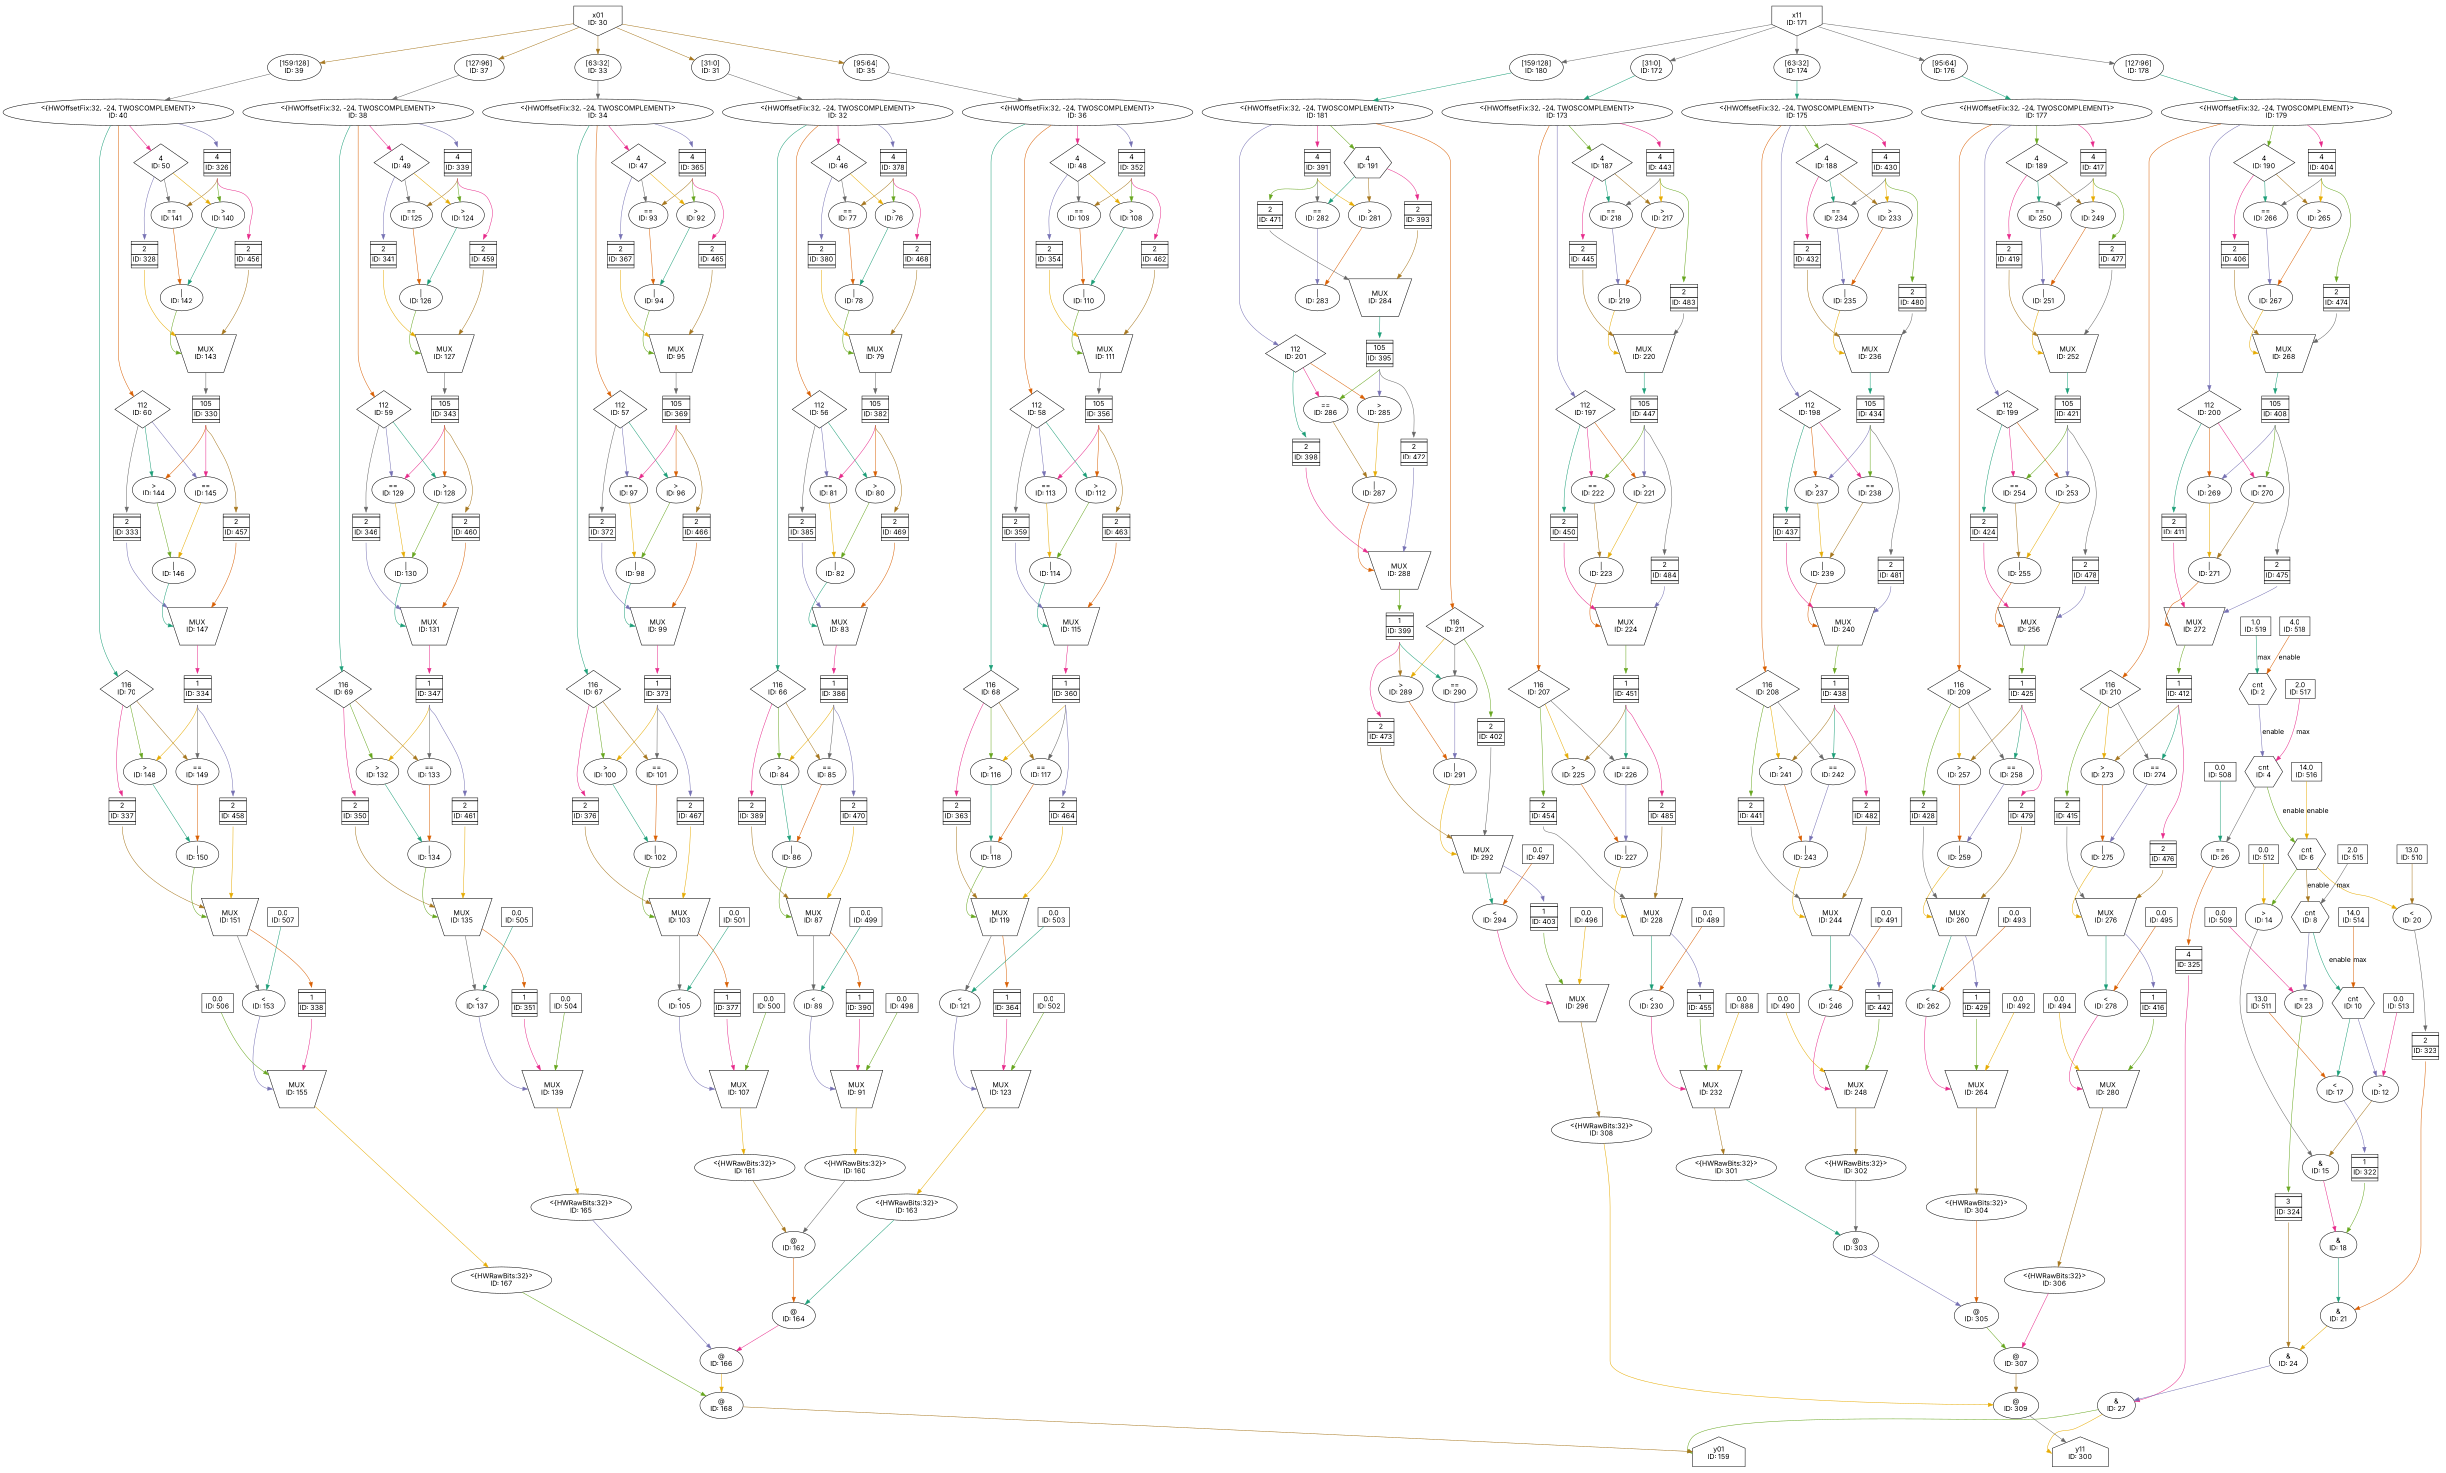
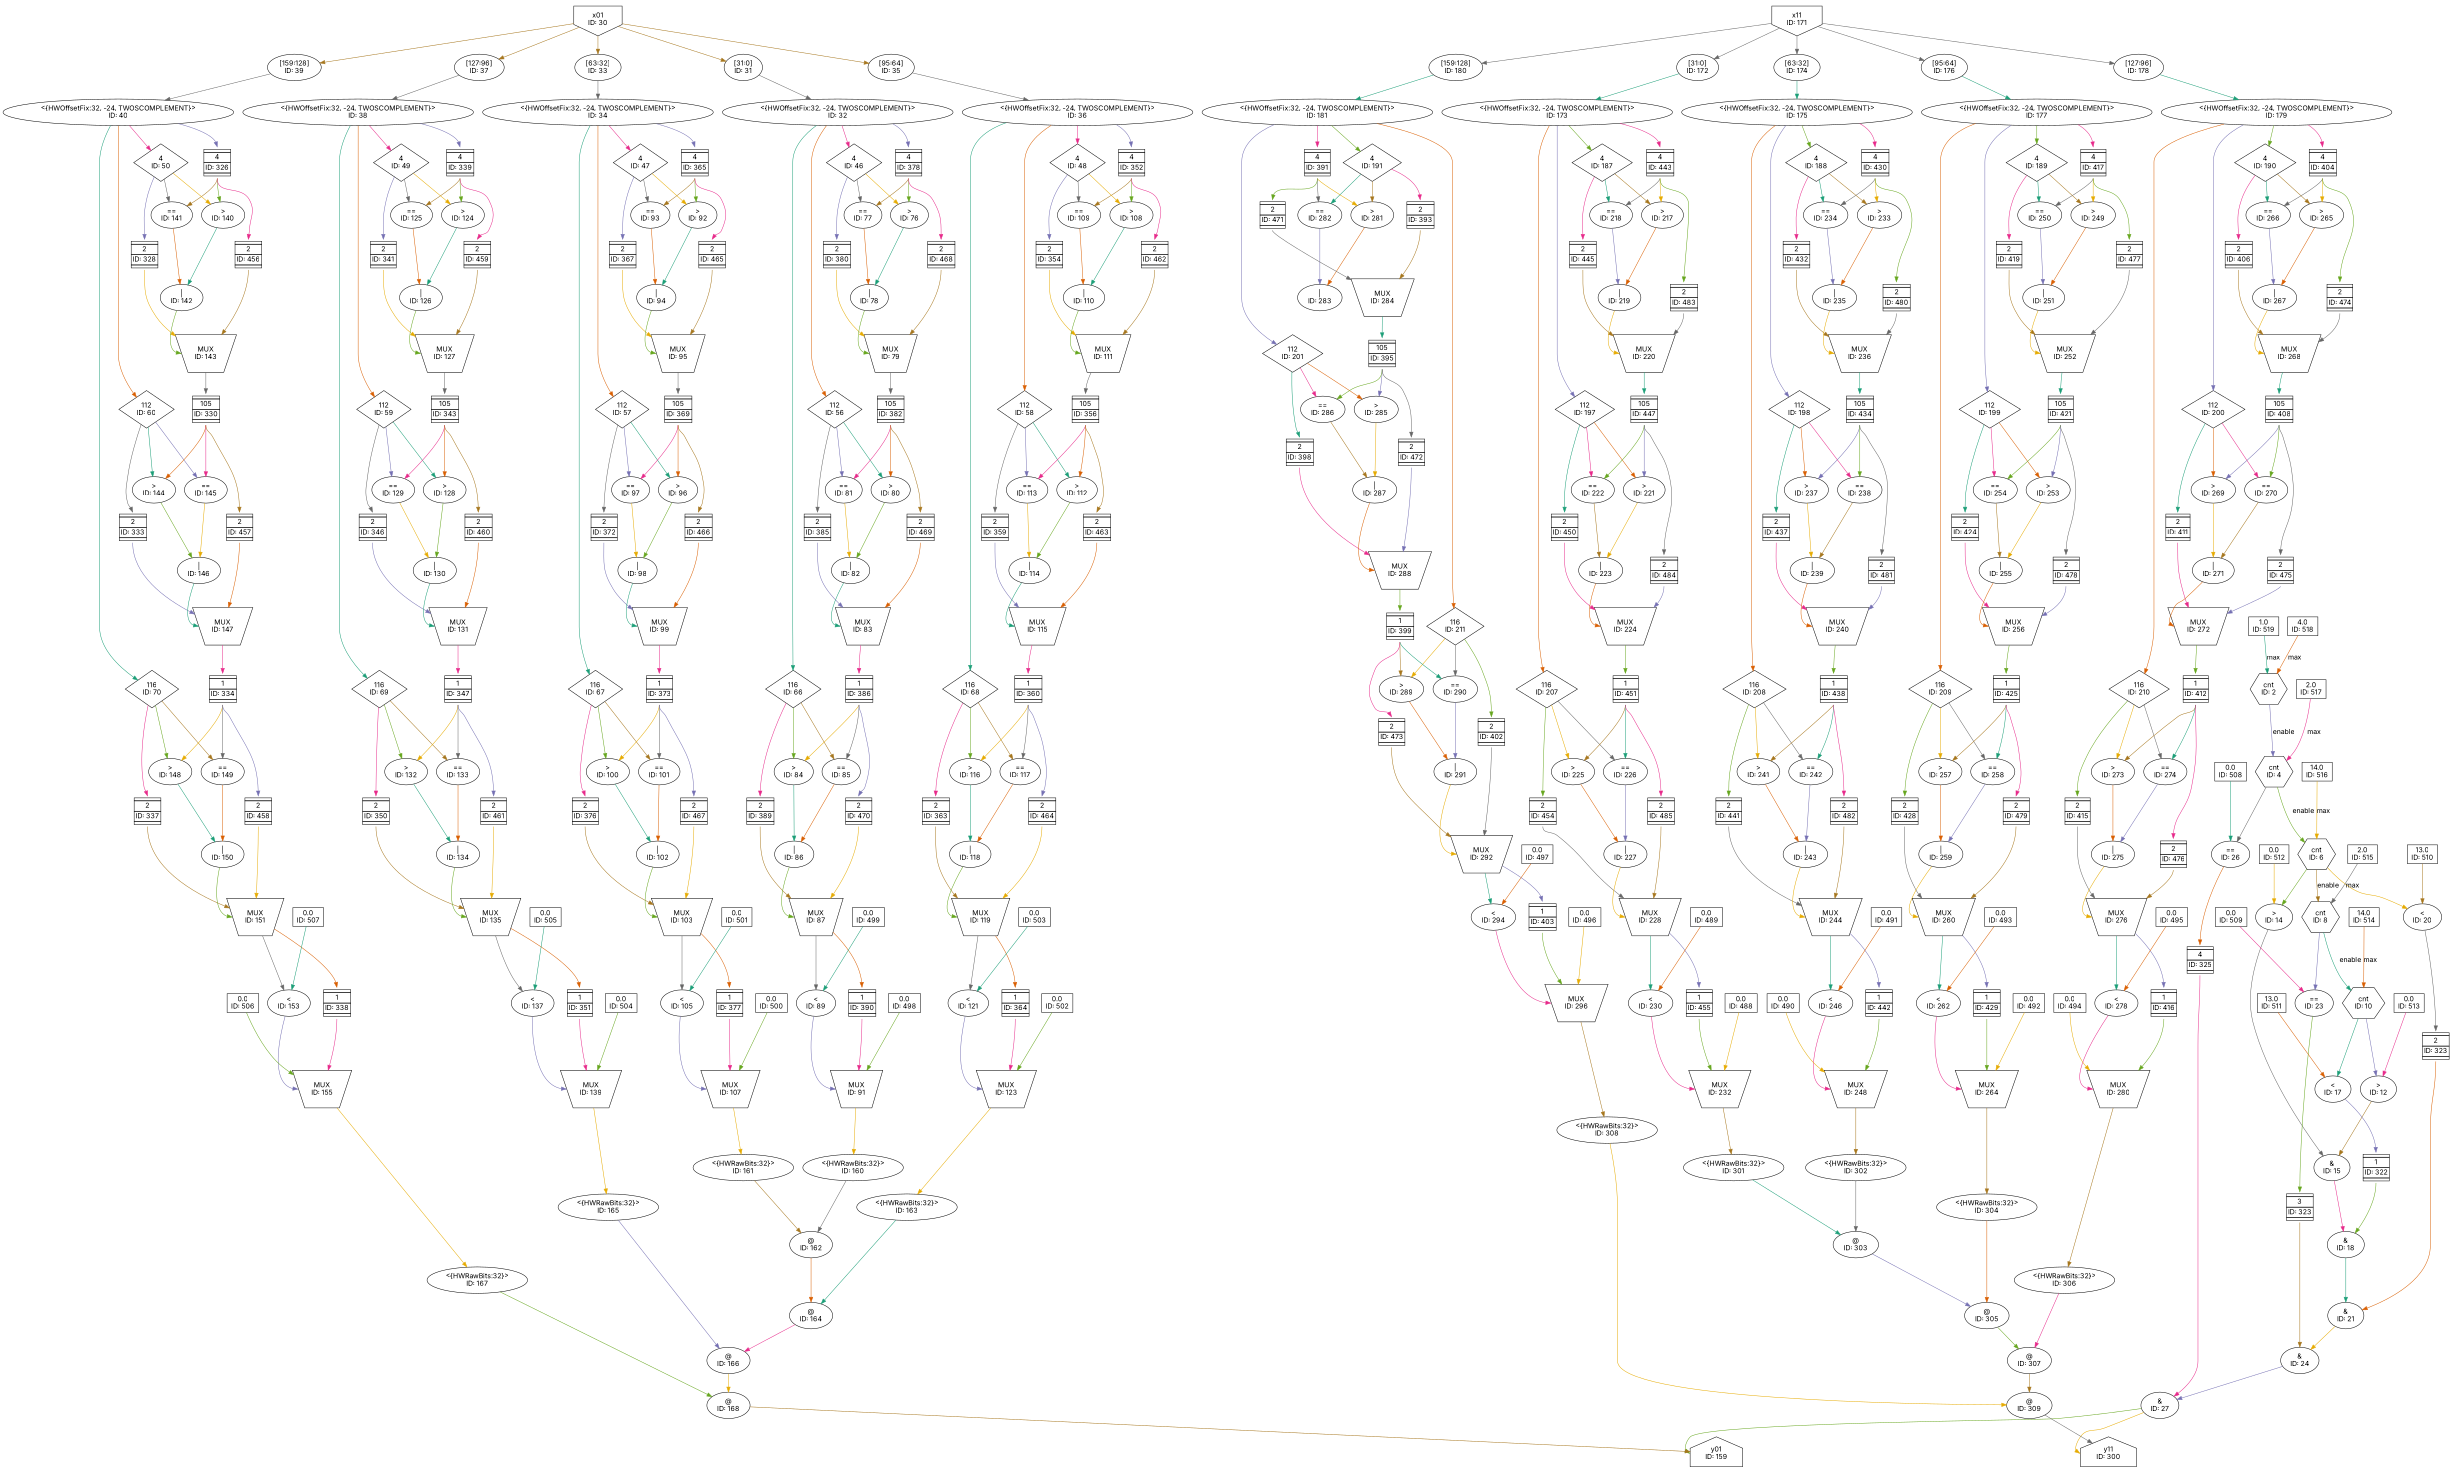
node "4 ID: 191": shape hexagon -> diamond
edge "4.0 ID: 518" -> "cnt ID: 2": label "enable" -> "max"
edge "14.0 ID: 516" -> "cnt ID: 6": label "enable" -> "max"
node "0.0 ID: 888": label "0.0 ID: 888" -> "0.0 ID: 488"
node "3": text "ID: 324" -> "ID: 323"
